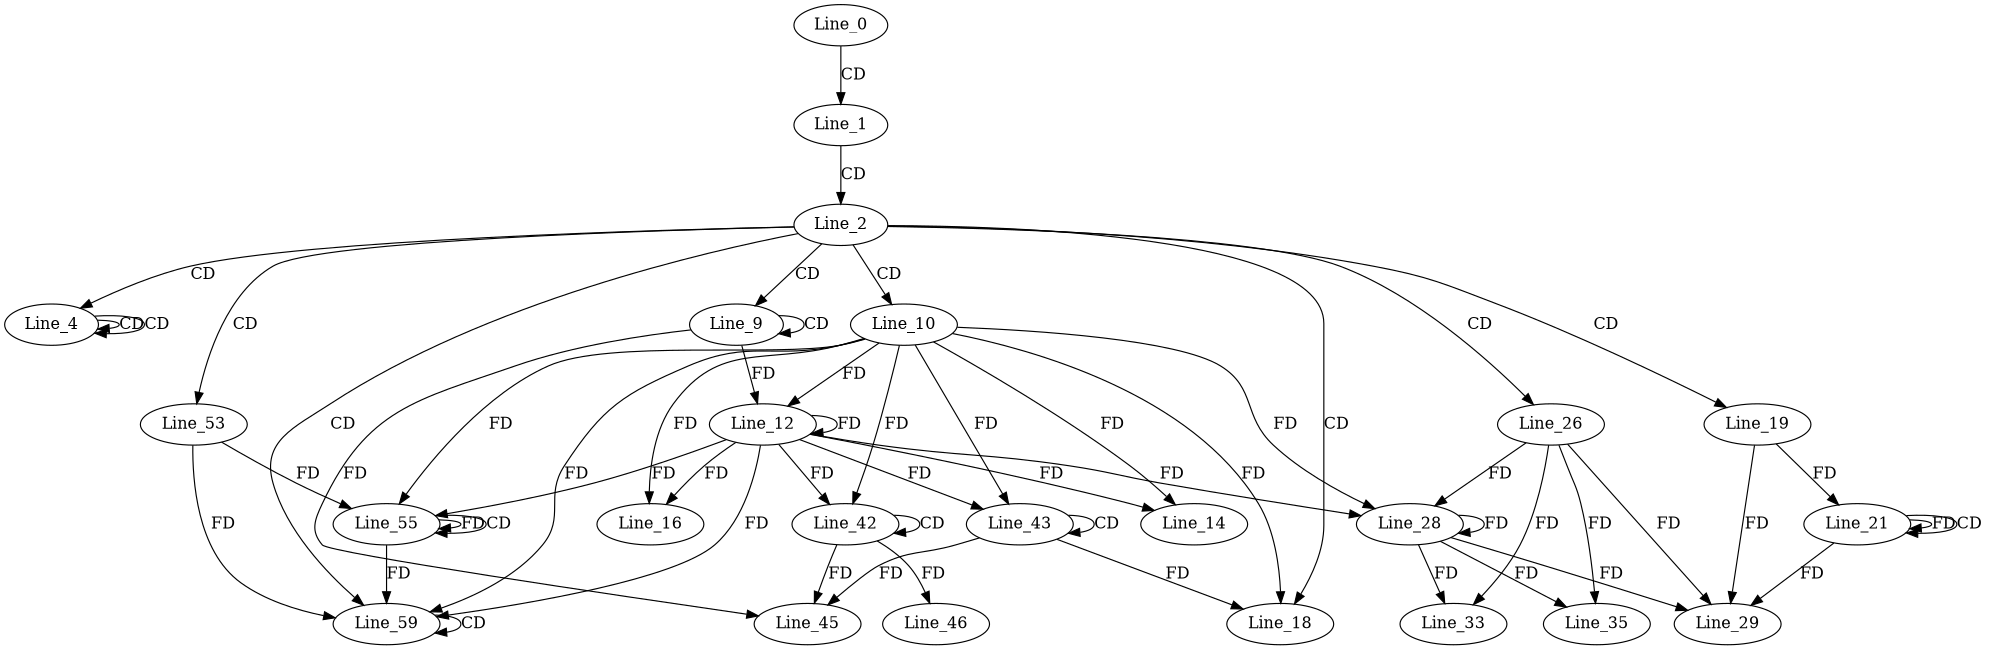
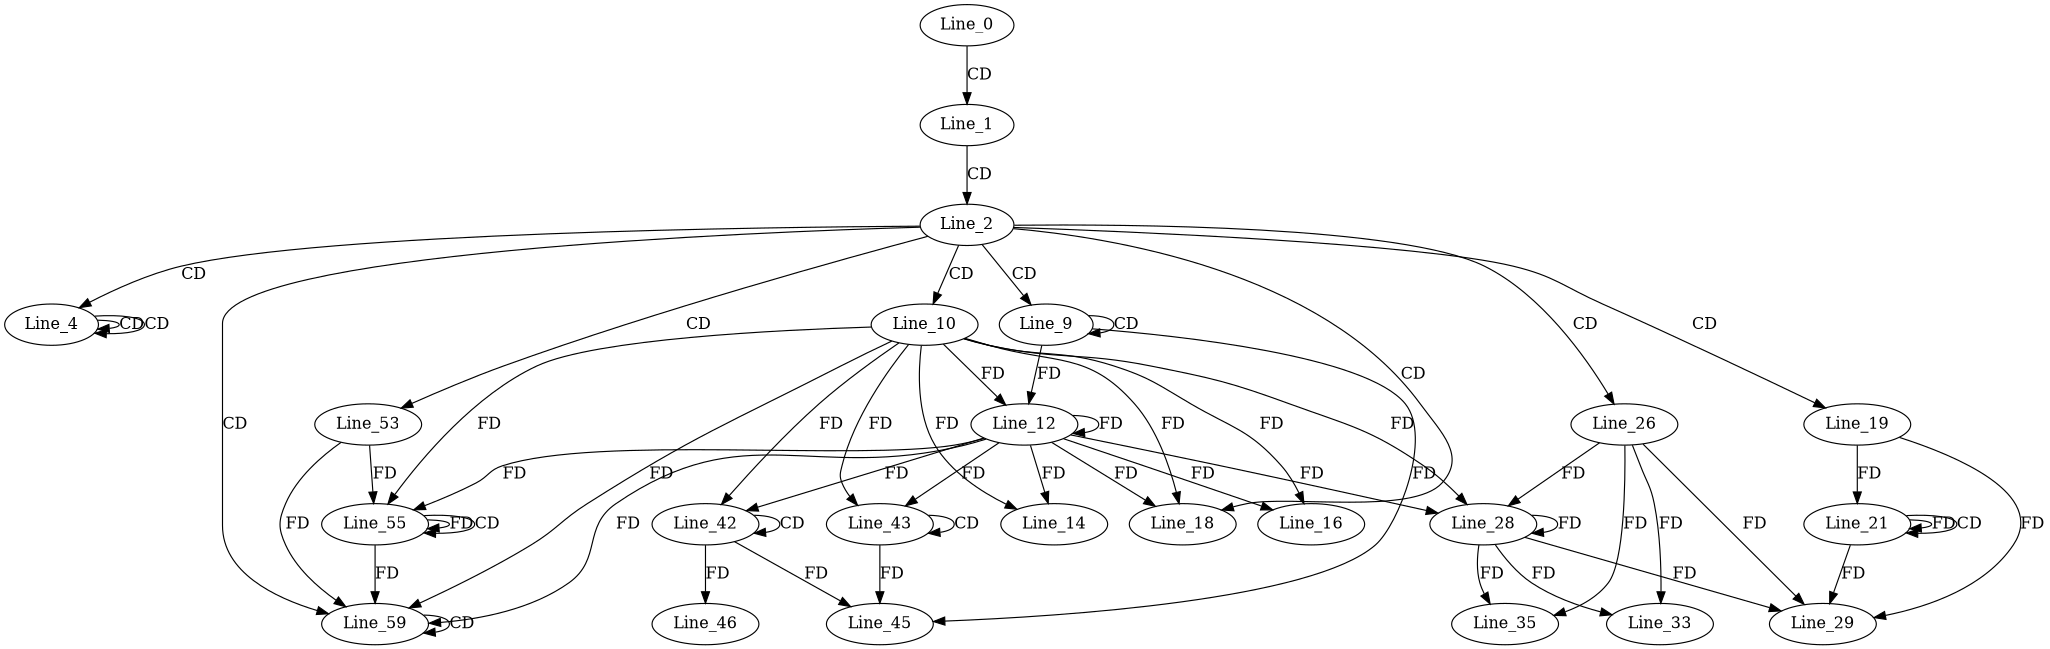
edge "Line_43" -> "Line_18": now "Line_12" -> "Line_18"
